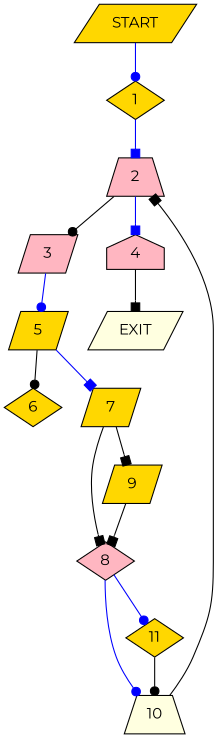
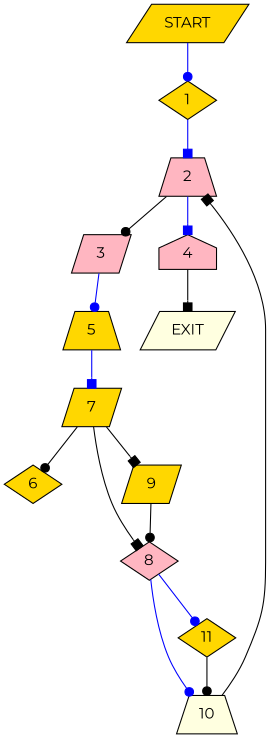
node "5": shape parallelogram -> trapezium
edge "5" -> "6": now "7" -> "6"
edge "9" -> "8": arrowhead box -> dot
